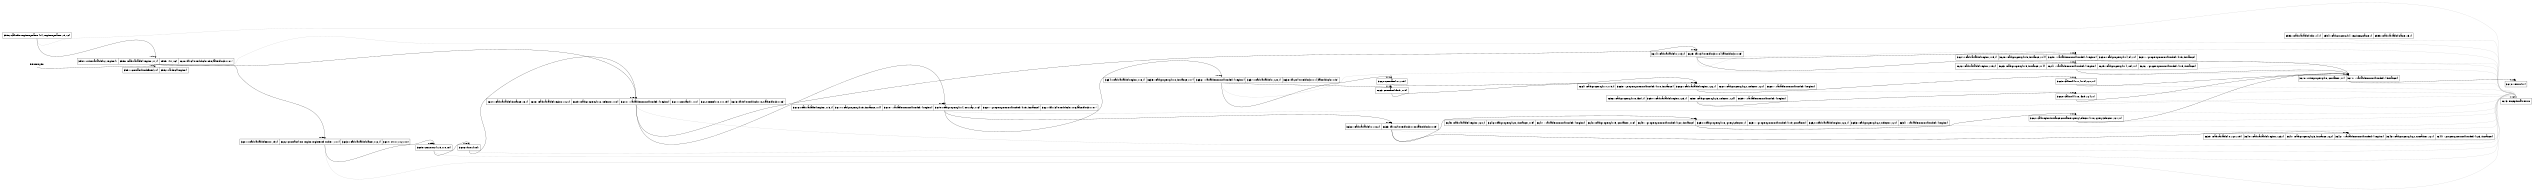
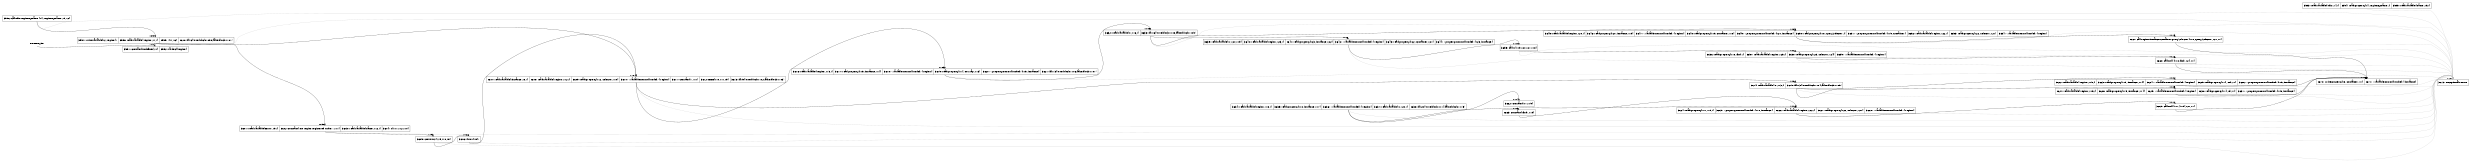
node "3655: call-$ [v19,v20,v21,v18]": added
node "3672: return[v1]": removed
edge "3616: read-variable['region',v15,-]" -> "3634: read-variable['region',v18,-]": removed
